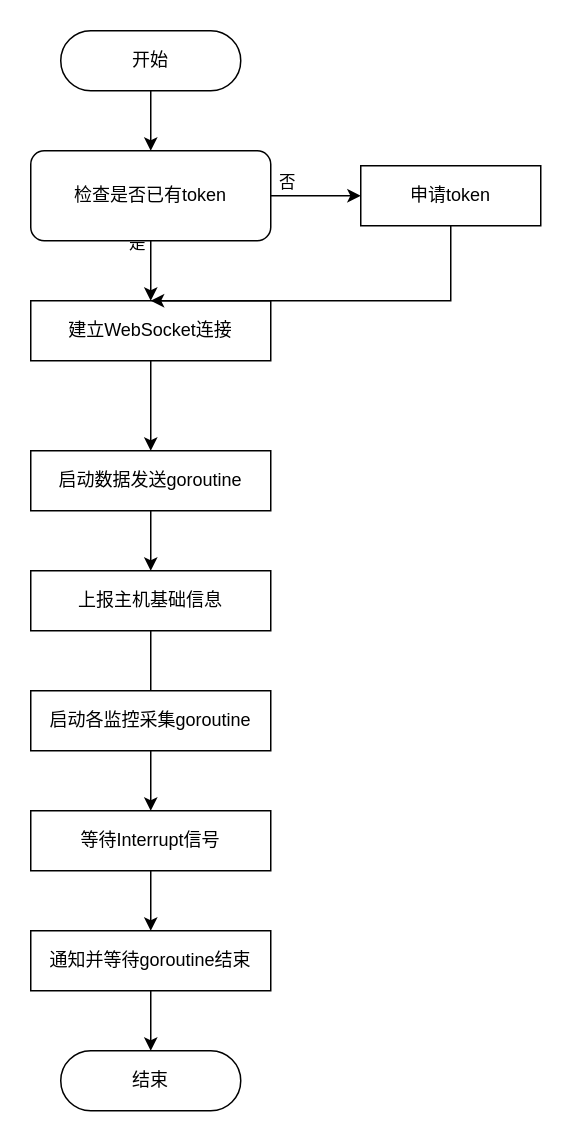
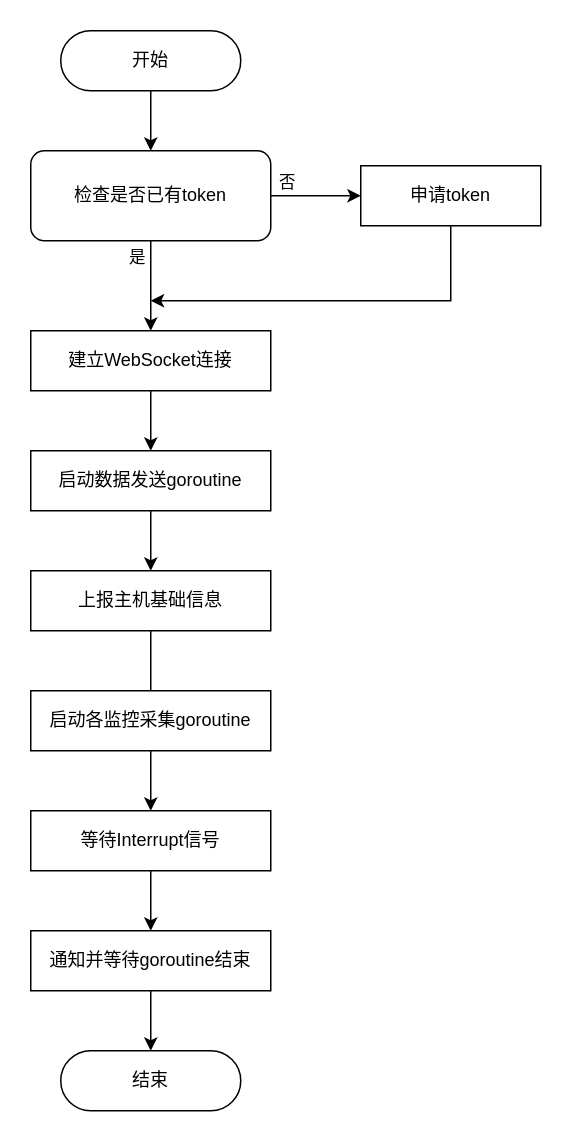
node "建立WebSocket连接": moved (151, 331) -> (151, 361)
